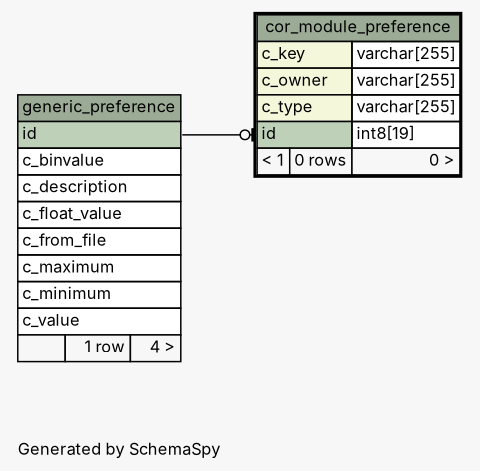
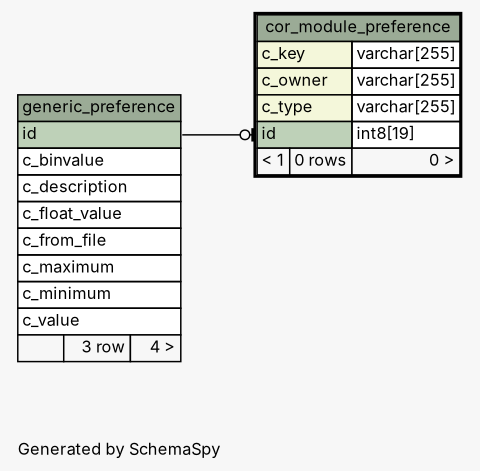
node "generic_preference": text "1 row" -> "3 row"
